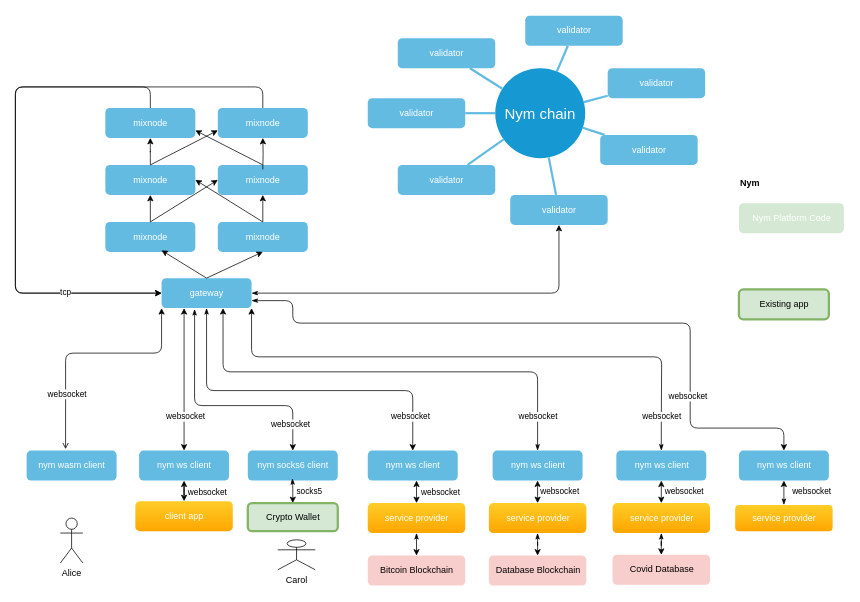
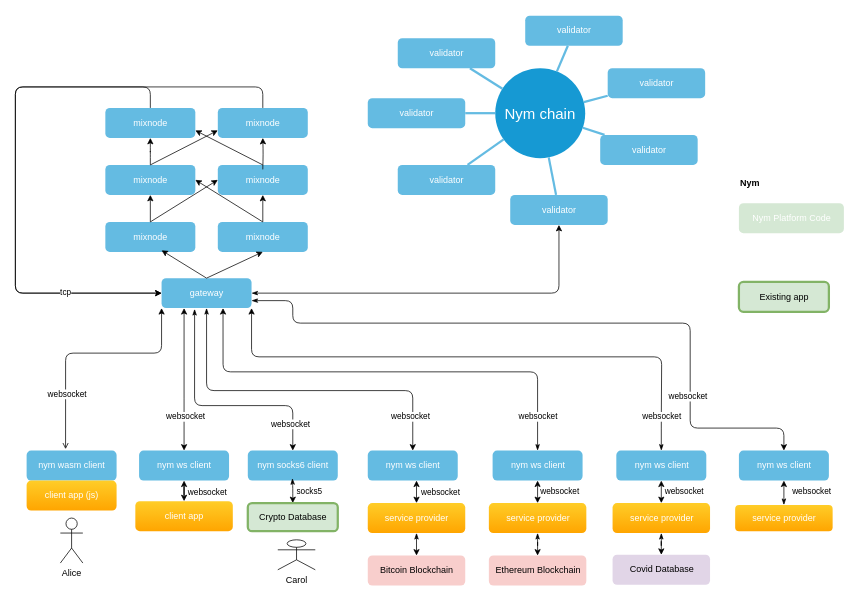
node "Existing app": moved (784, 304) -> (784, 297)
node "client app (js)": added
node "Crypto Wallet": label "Crypto Wallet" -> "Crypto Database"
node "Database Blockchain": label "Database Blockchain" -> "Ethereum Blockchain"
node "Covid Database": fillcolor #f8cecc -> #e1d5e7
